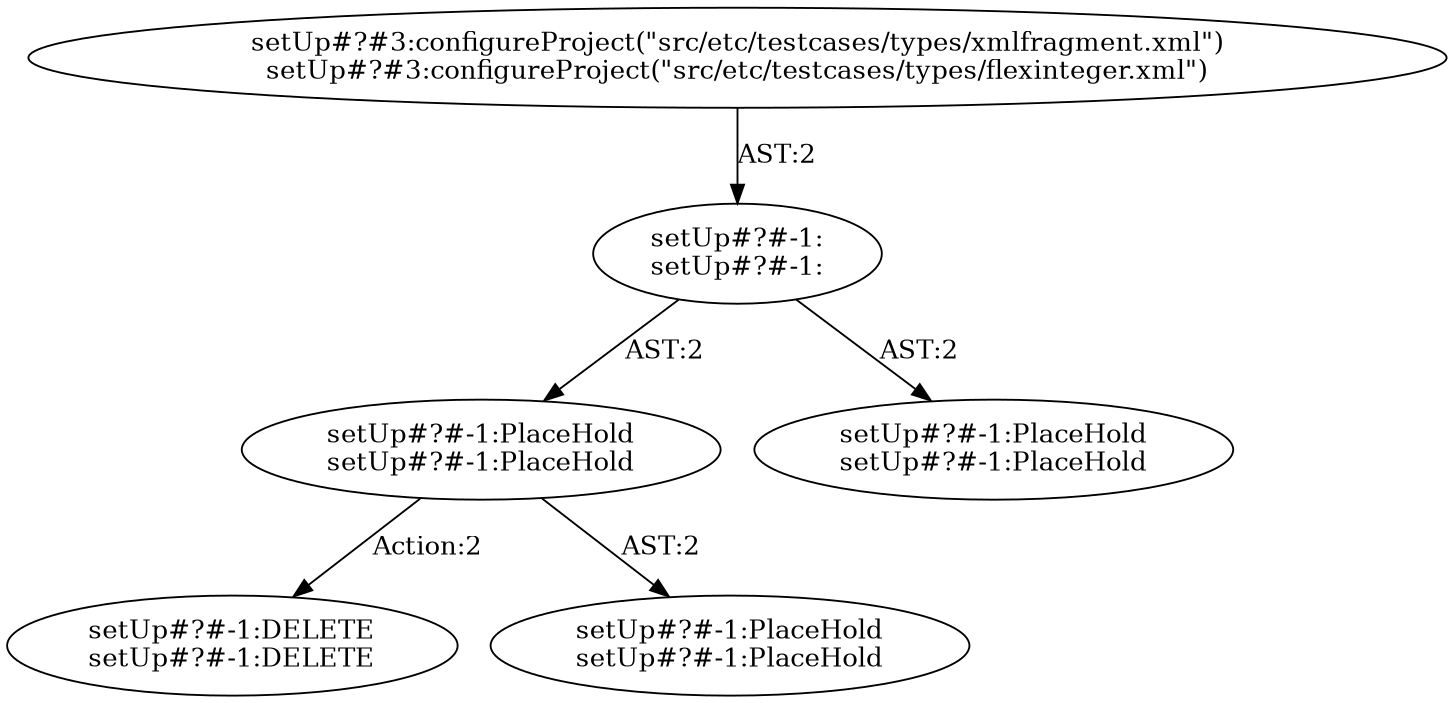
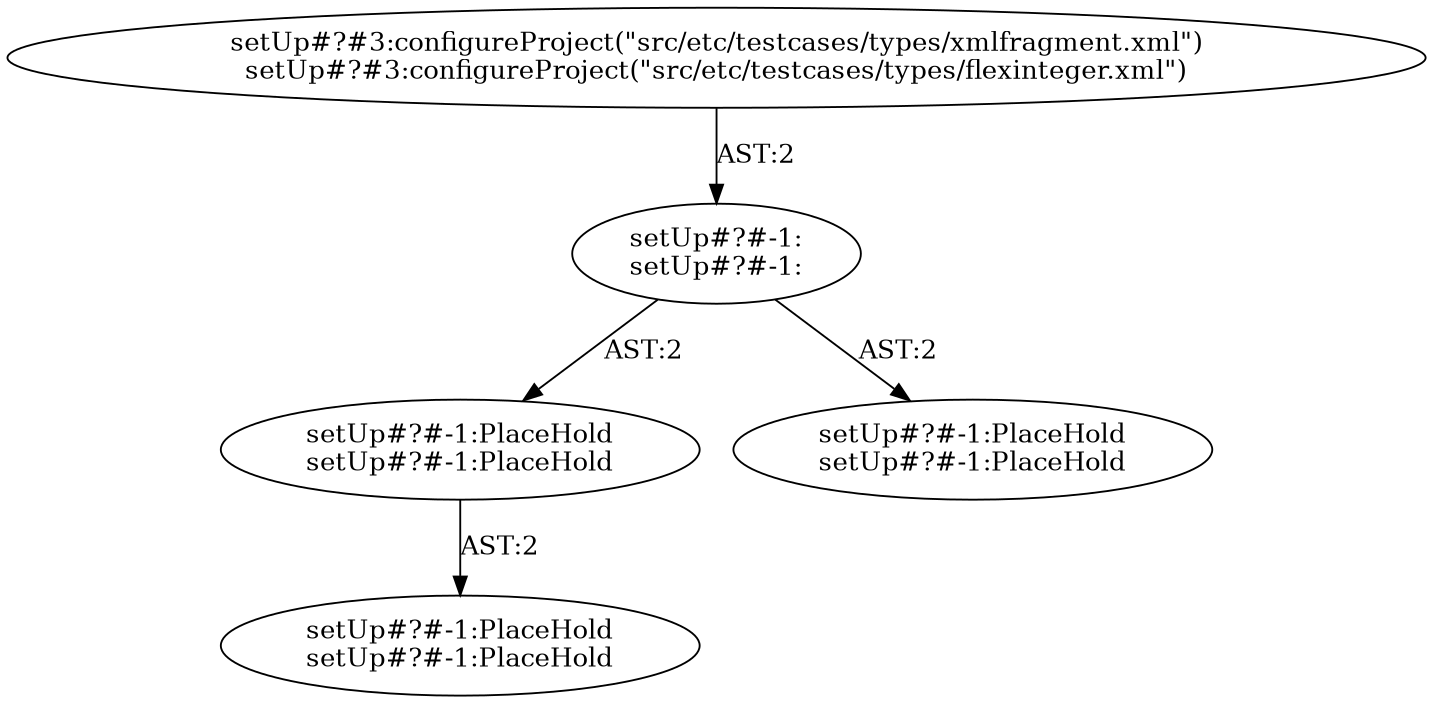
node "setUp#?#-1:DELETE setUp#?#-1:DELETE": removed
